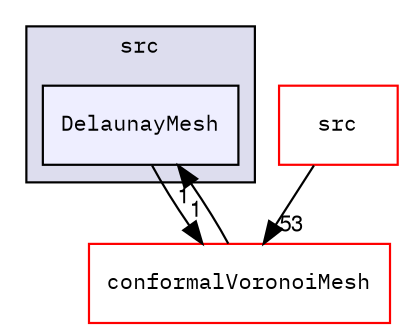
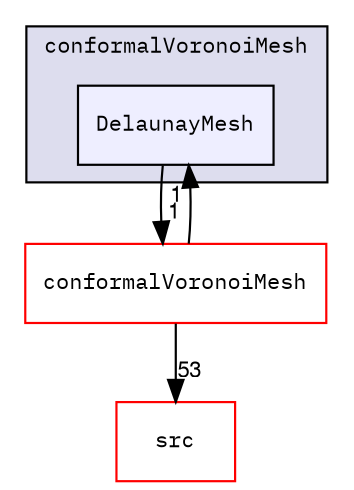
cluster "src": label "src" -> "conformalVoronoiMesh"
edge "src" -> "conformalVoronoiMesh": reversed
